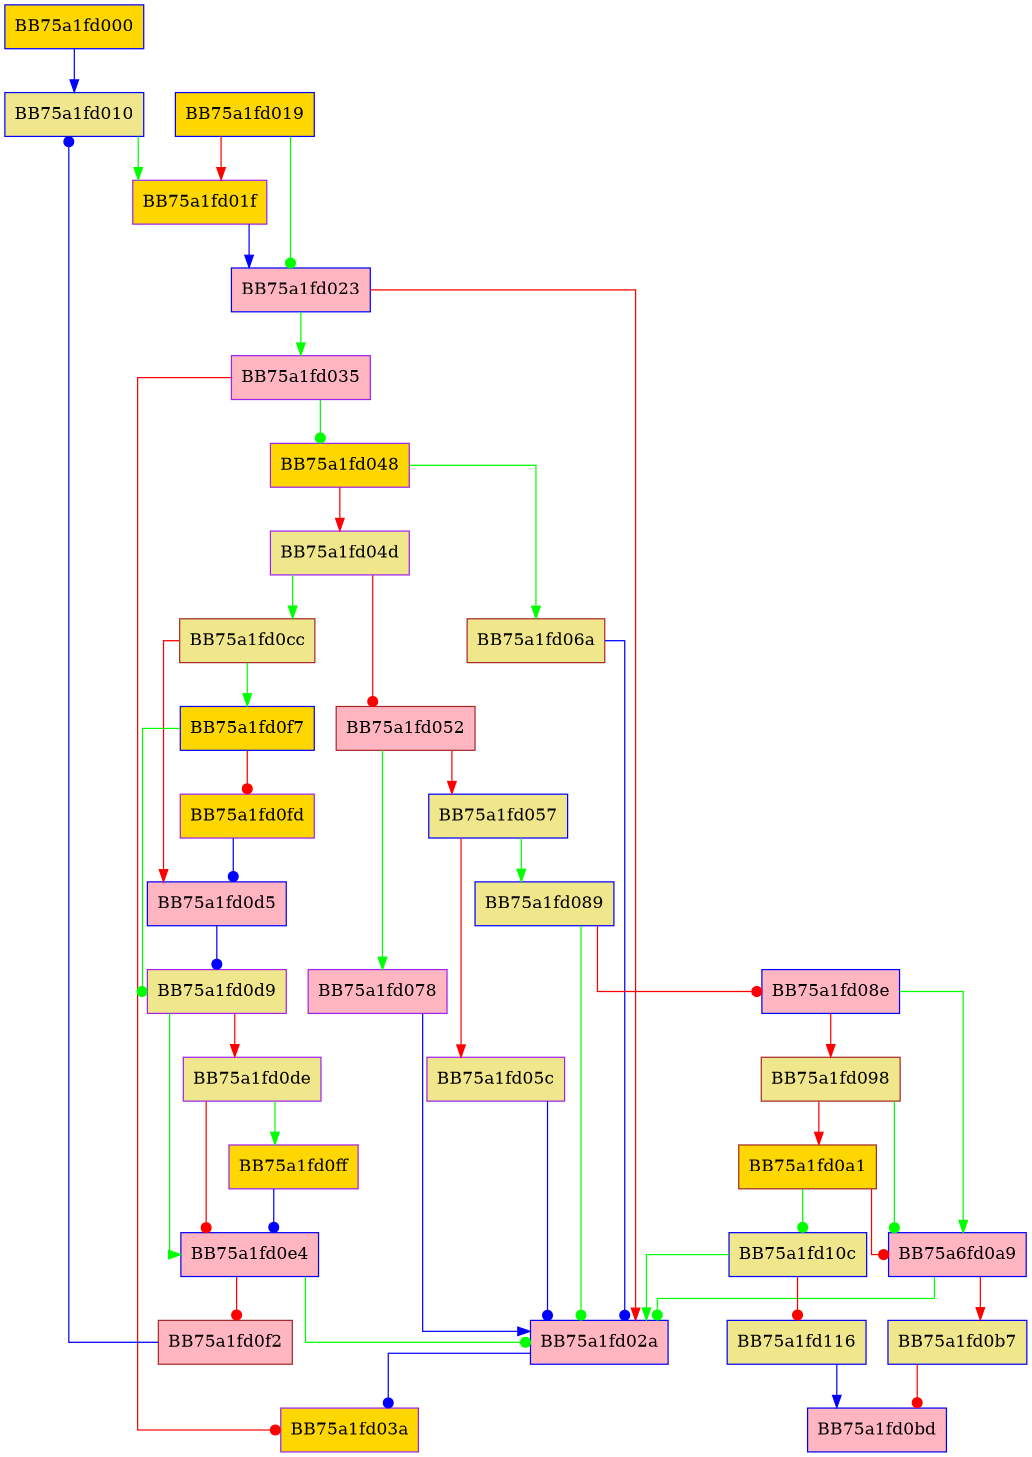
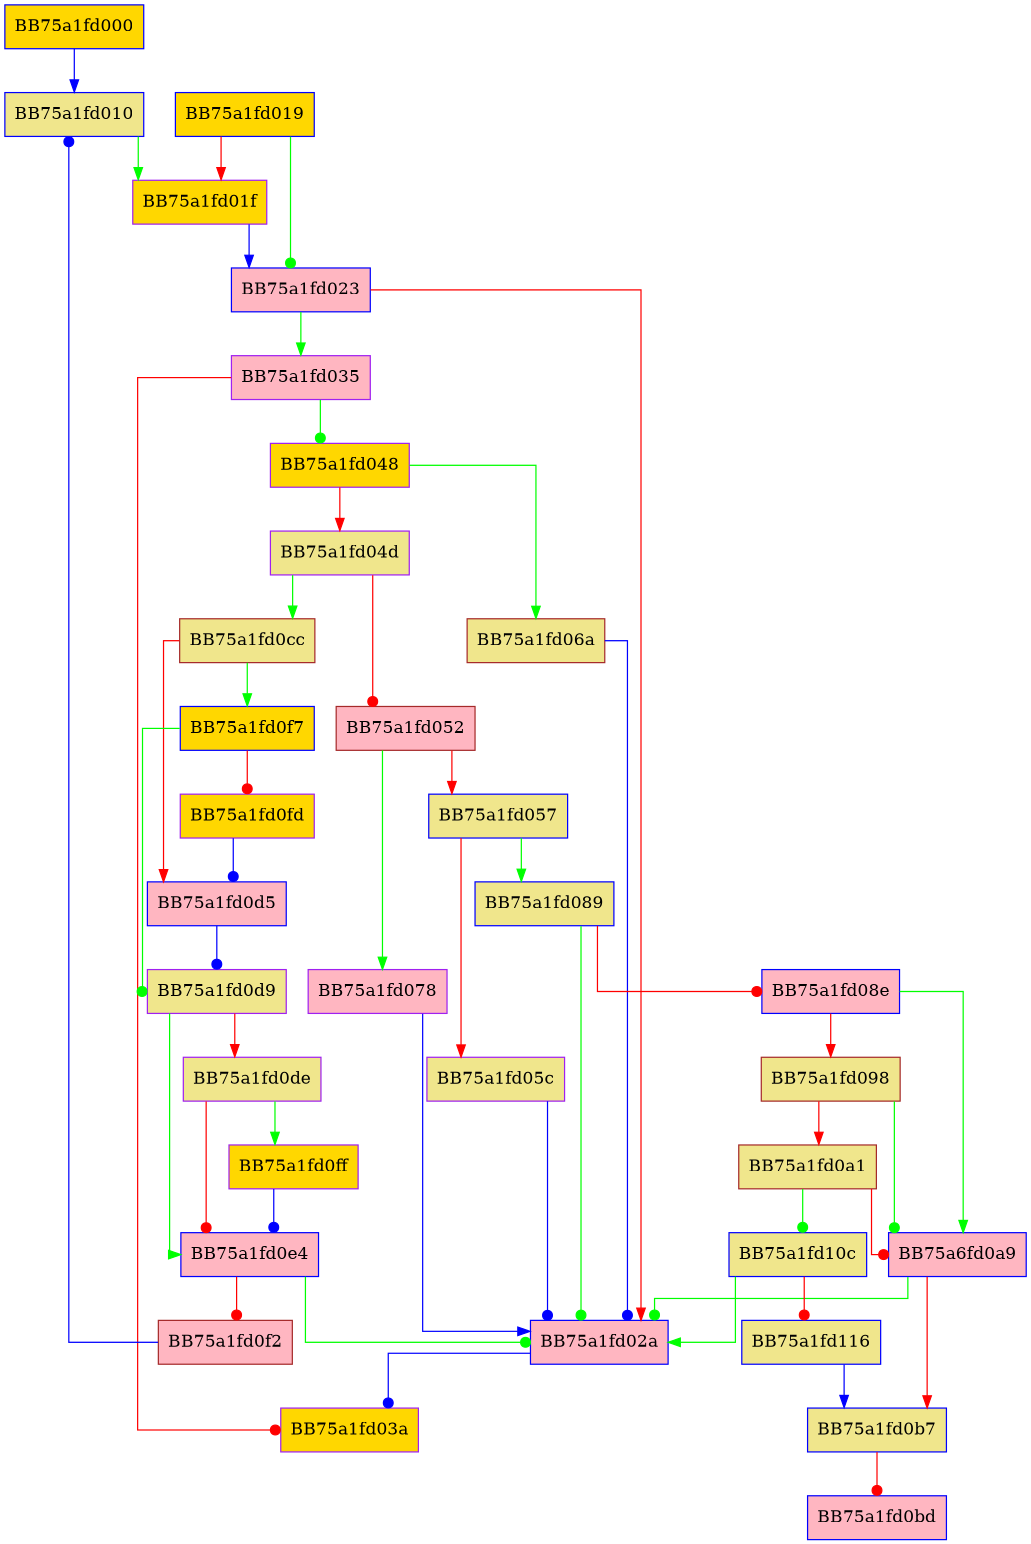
node "BB75a1fd0a1": fillcolor gold -> khaki
edge "BB75a1fd116" -> "BB75a1fd0bd": now "BB75a1fd116" -> "BB75a1fd0b7"
